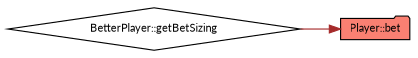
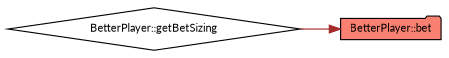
node "Player::bet": label "Player::bet" -> "BetterPlayer::bet"
